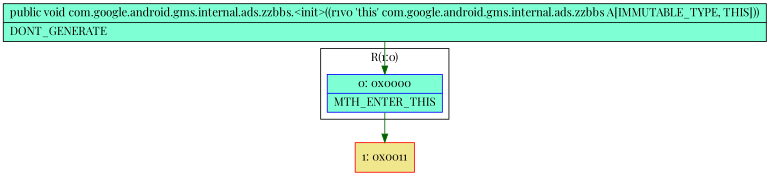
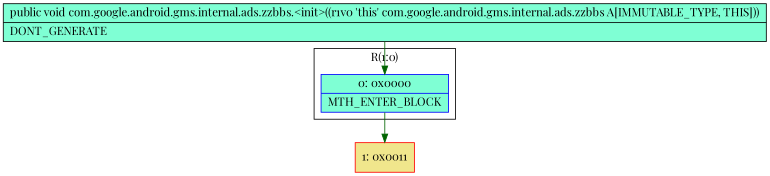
node "0: 0x0000": text "MTH_ENTER_THIS" -> "MTH_ENTER_BLOCK"
